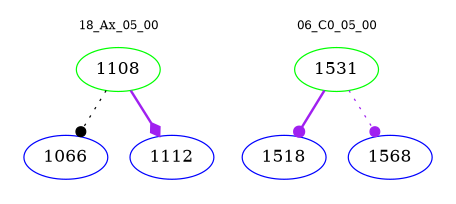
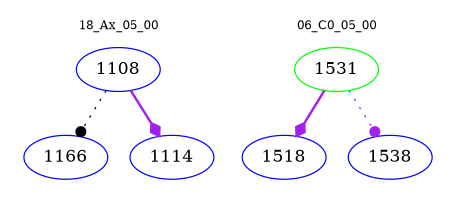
node "1108": color green -> blue
edge "1531" -> "1518": arrowhead dot -> diamond
node "1066": label "1066" -> "1166"
node "1112": label "1112" -> "1114"
node "1568": label "1568" -> "1538"
